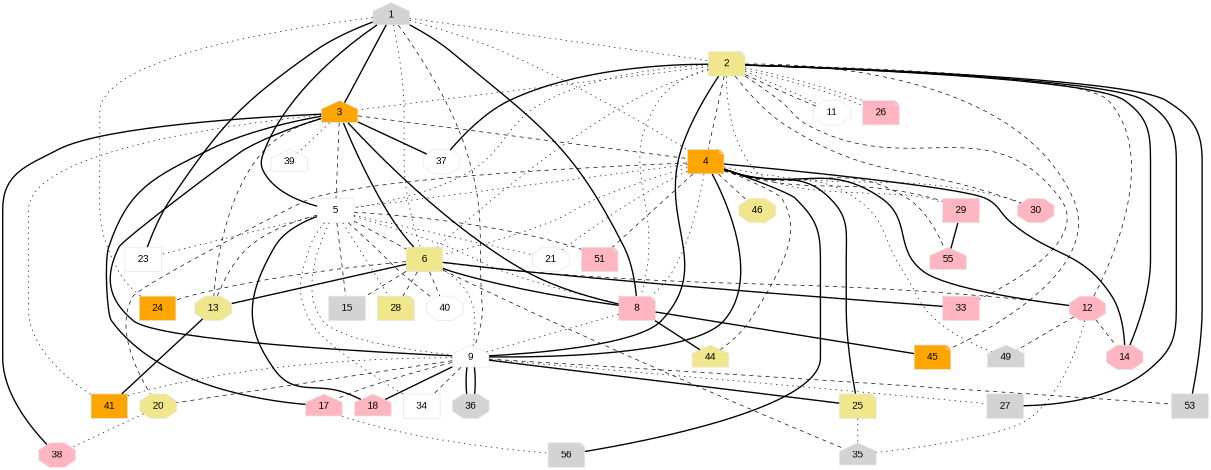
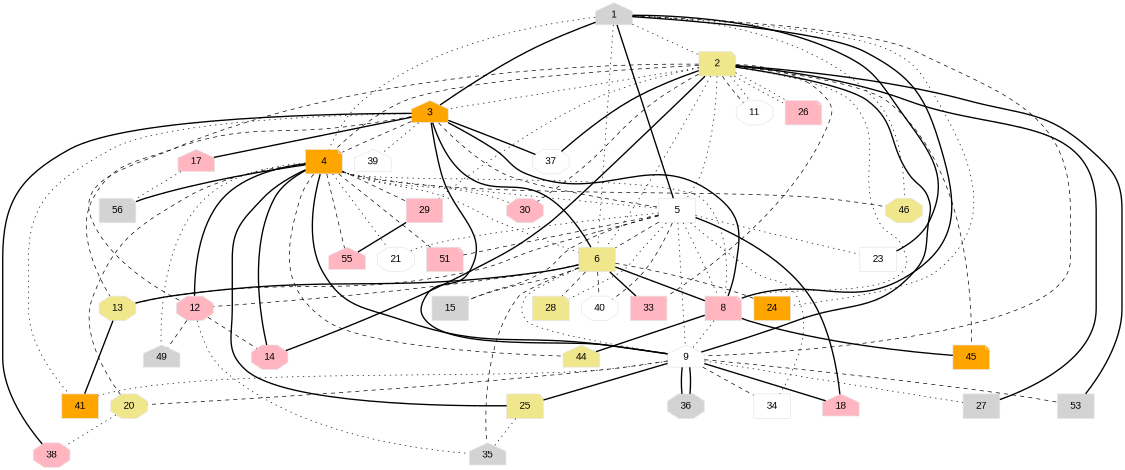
edge "1" -- "46": added
edge "9" -- "17": removed
